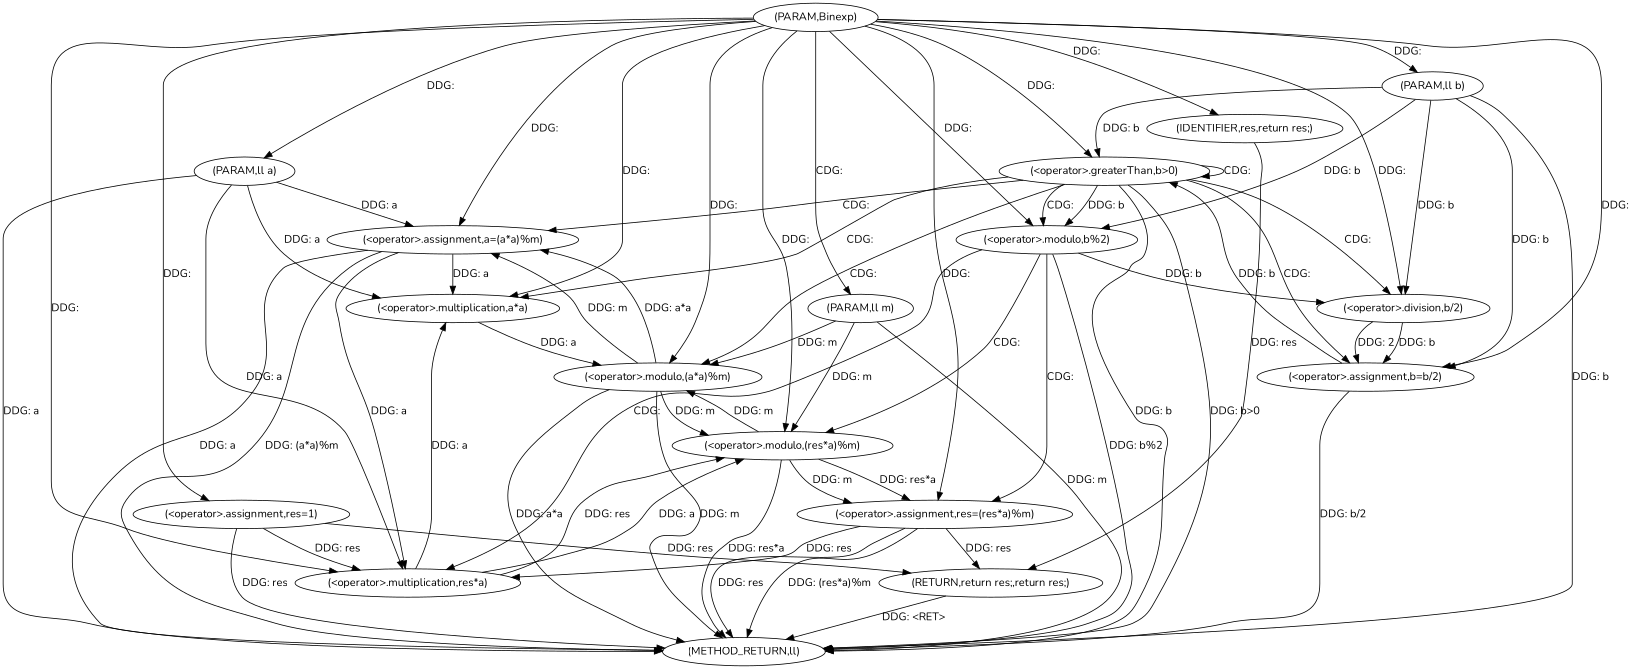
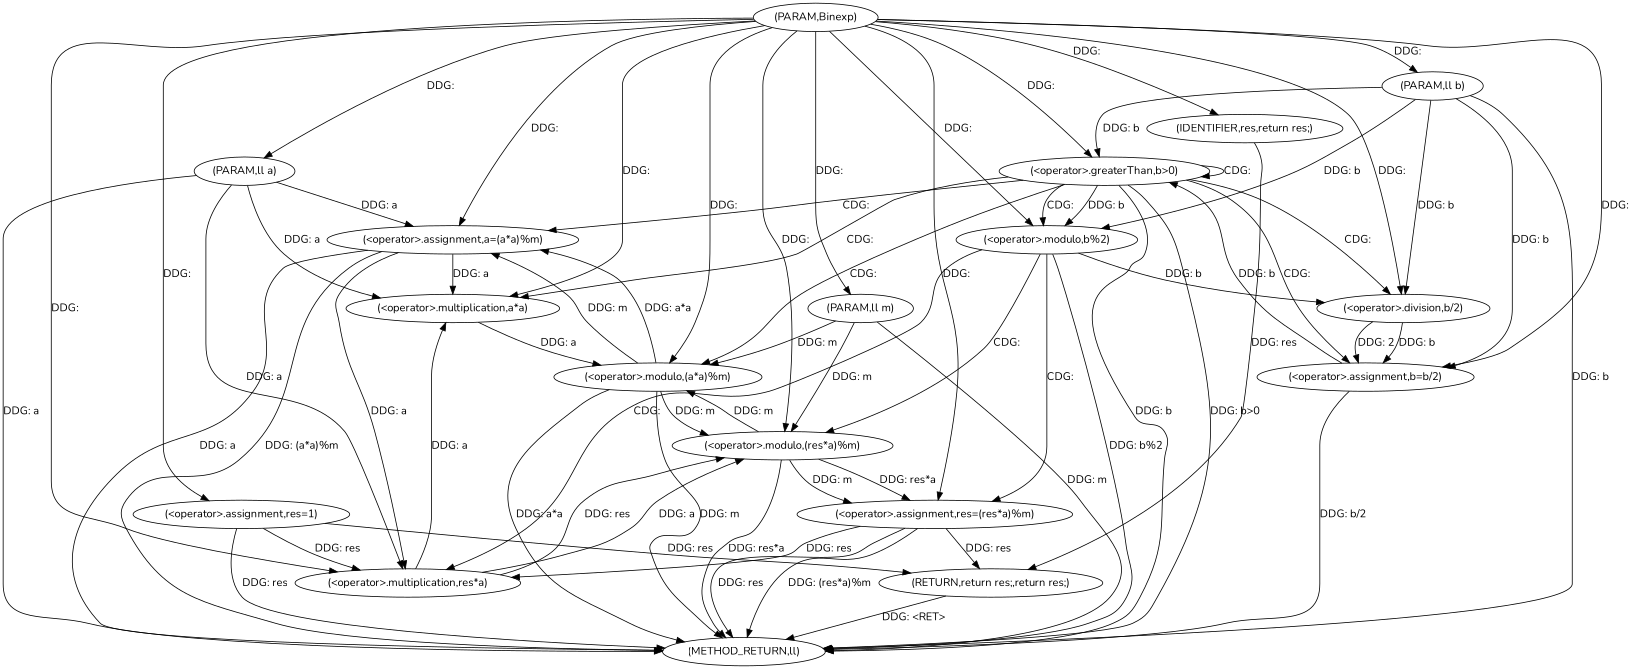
edge "(PARAM,Binexp)" -> "(PARAM,ll m)": label "CDG: " -> "DDG: "
